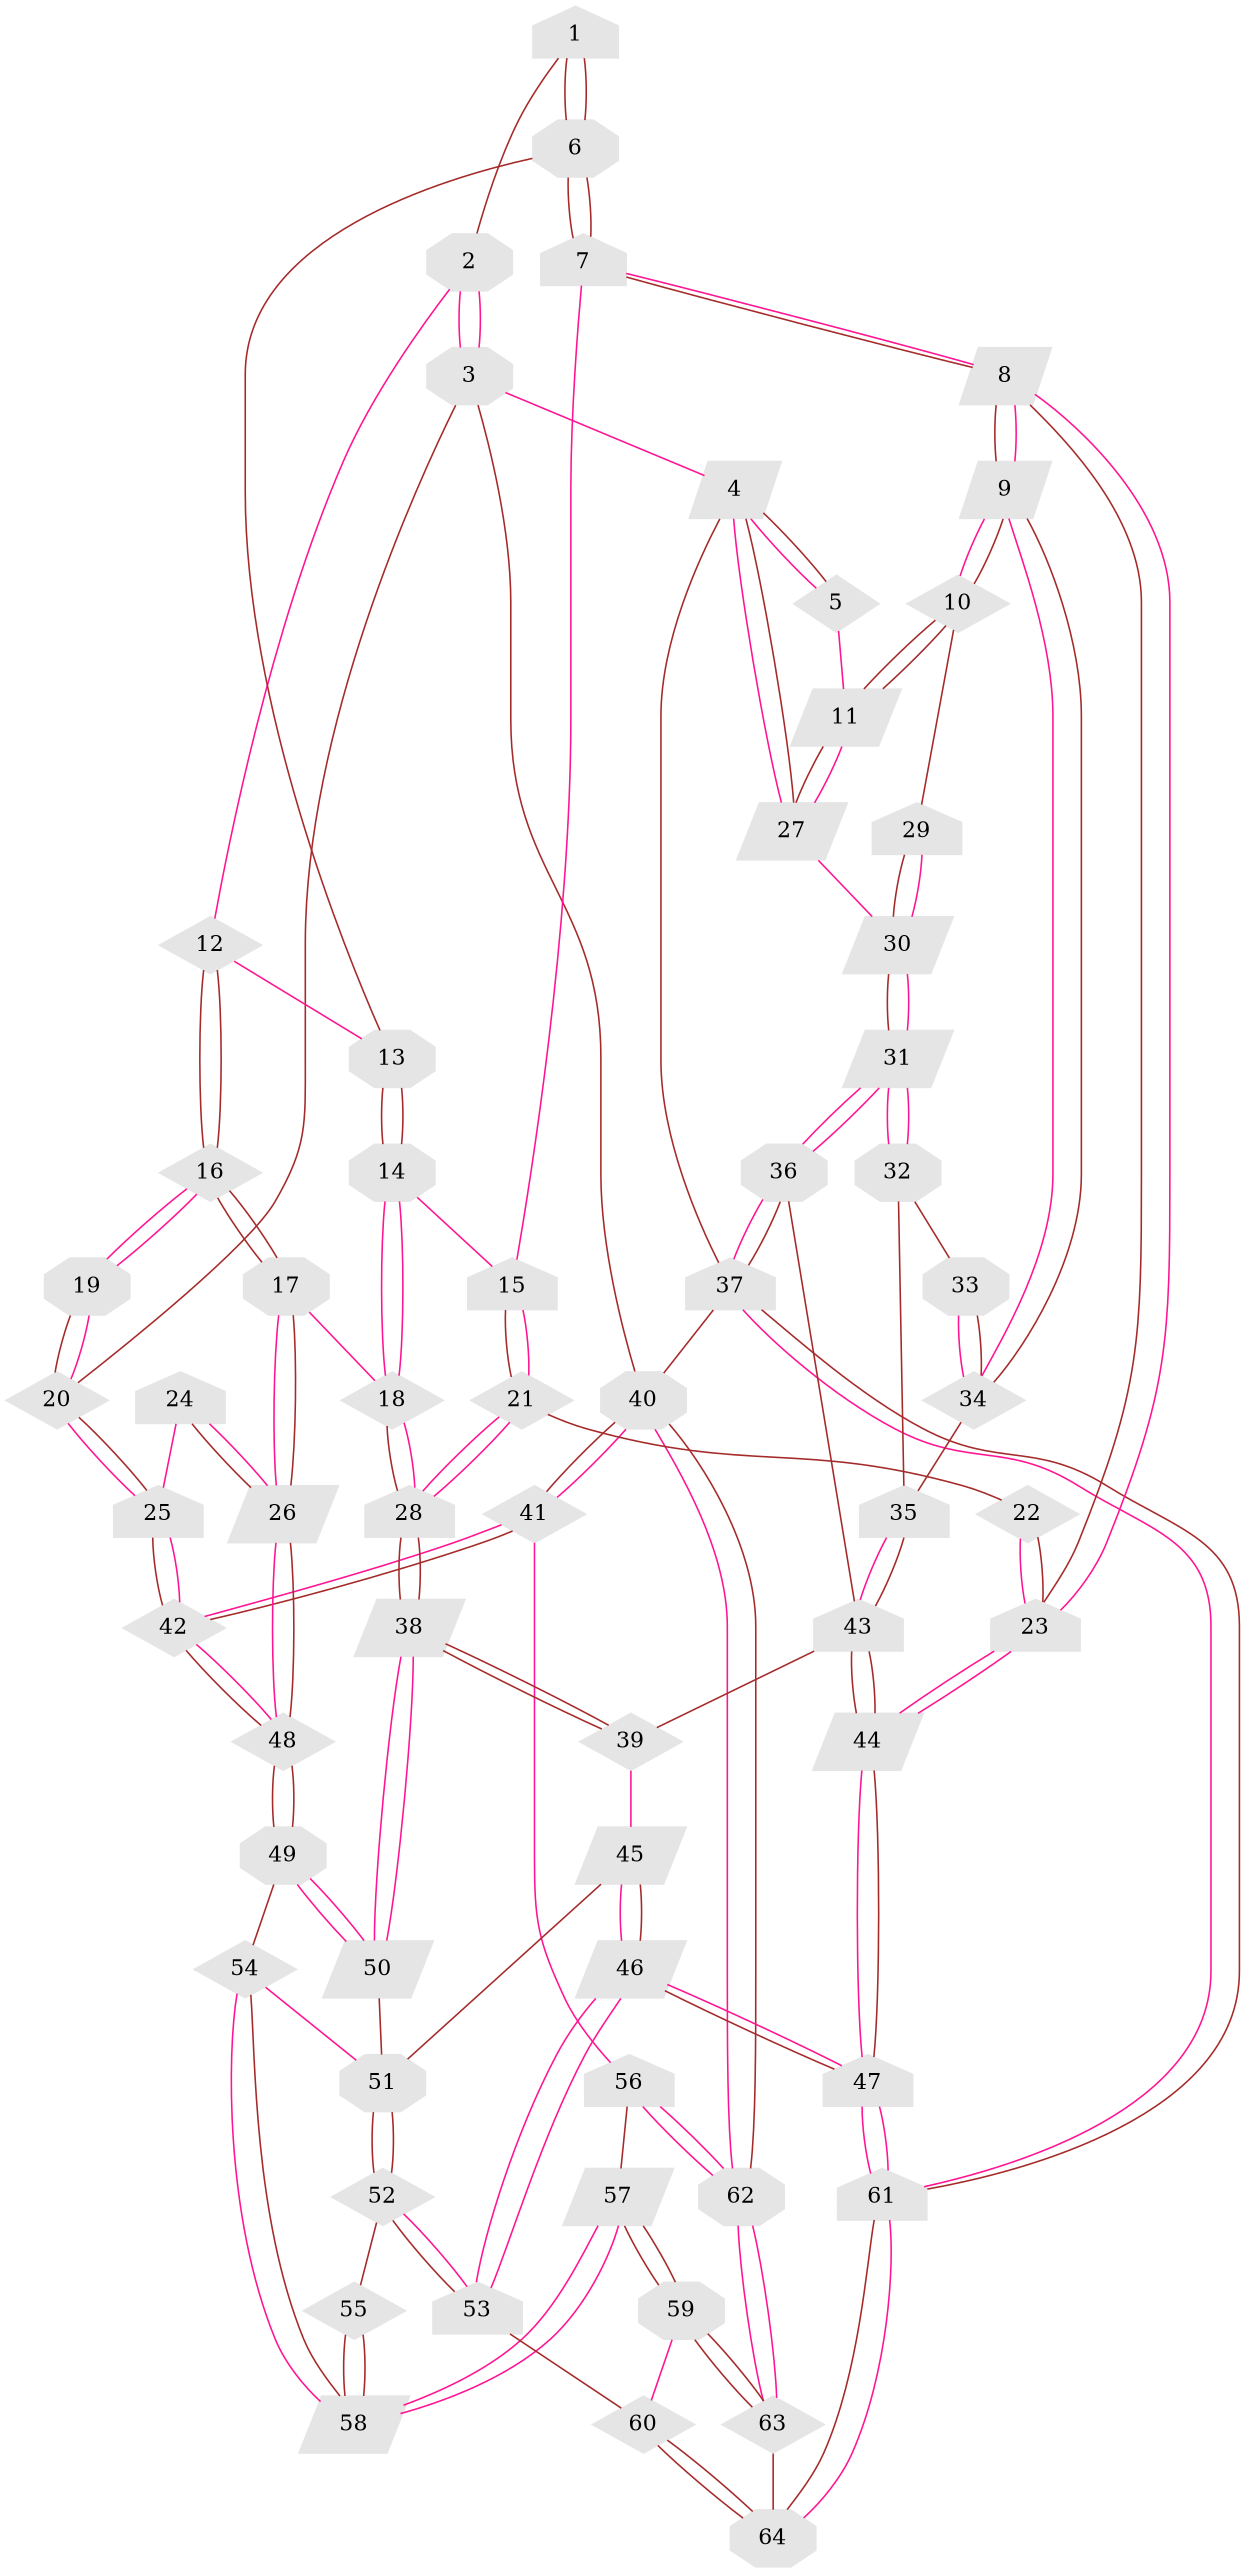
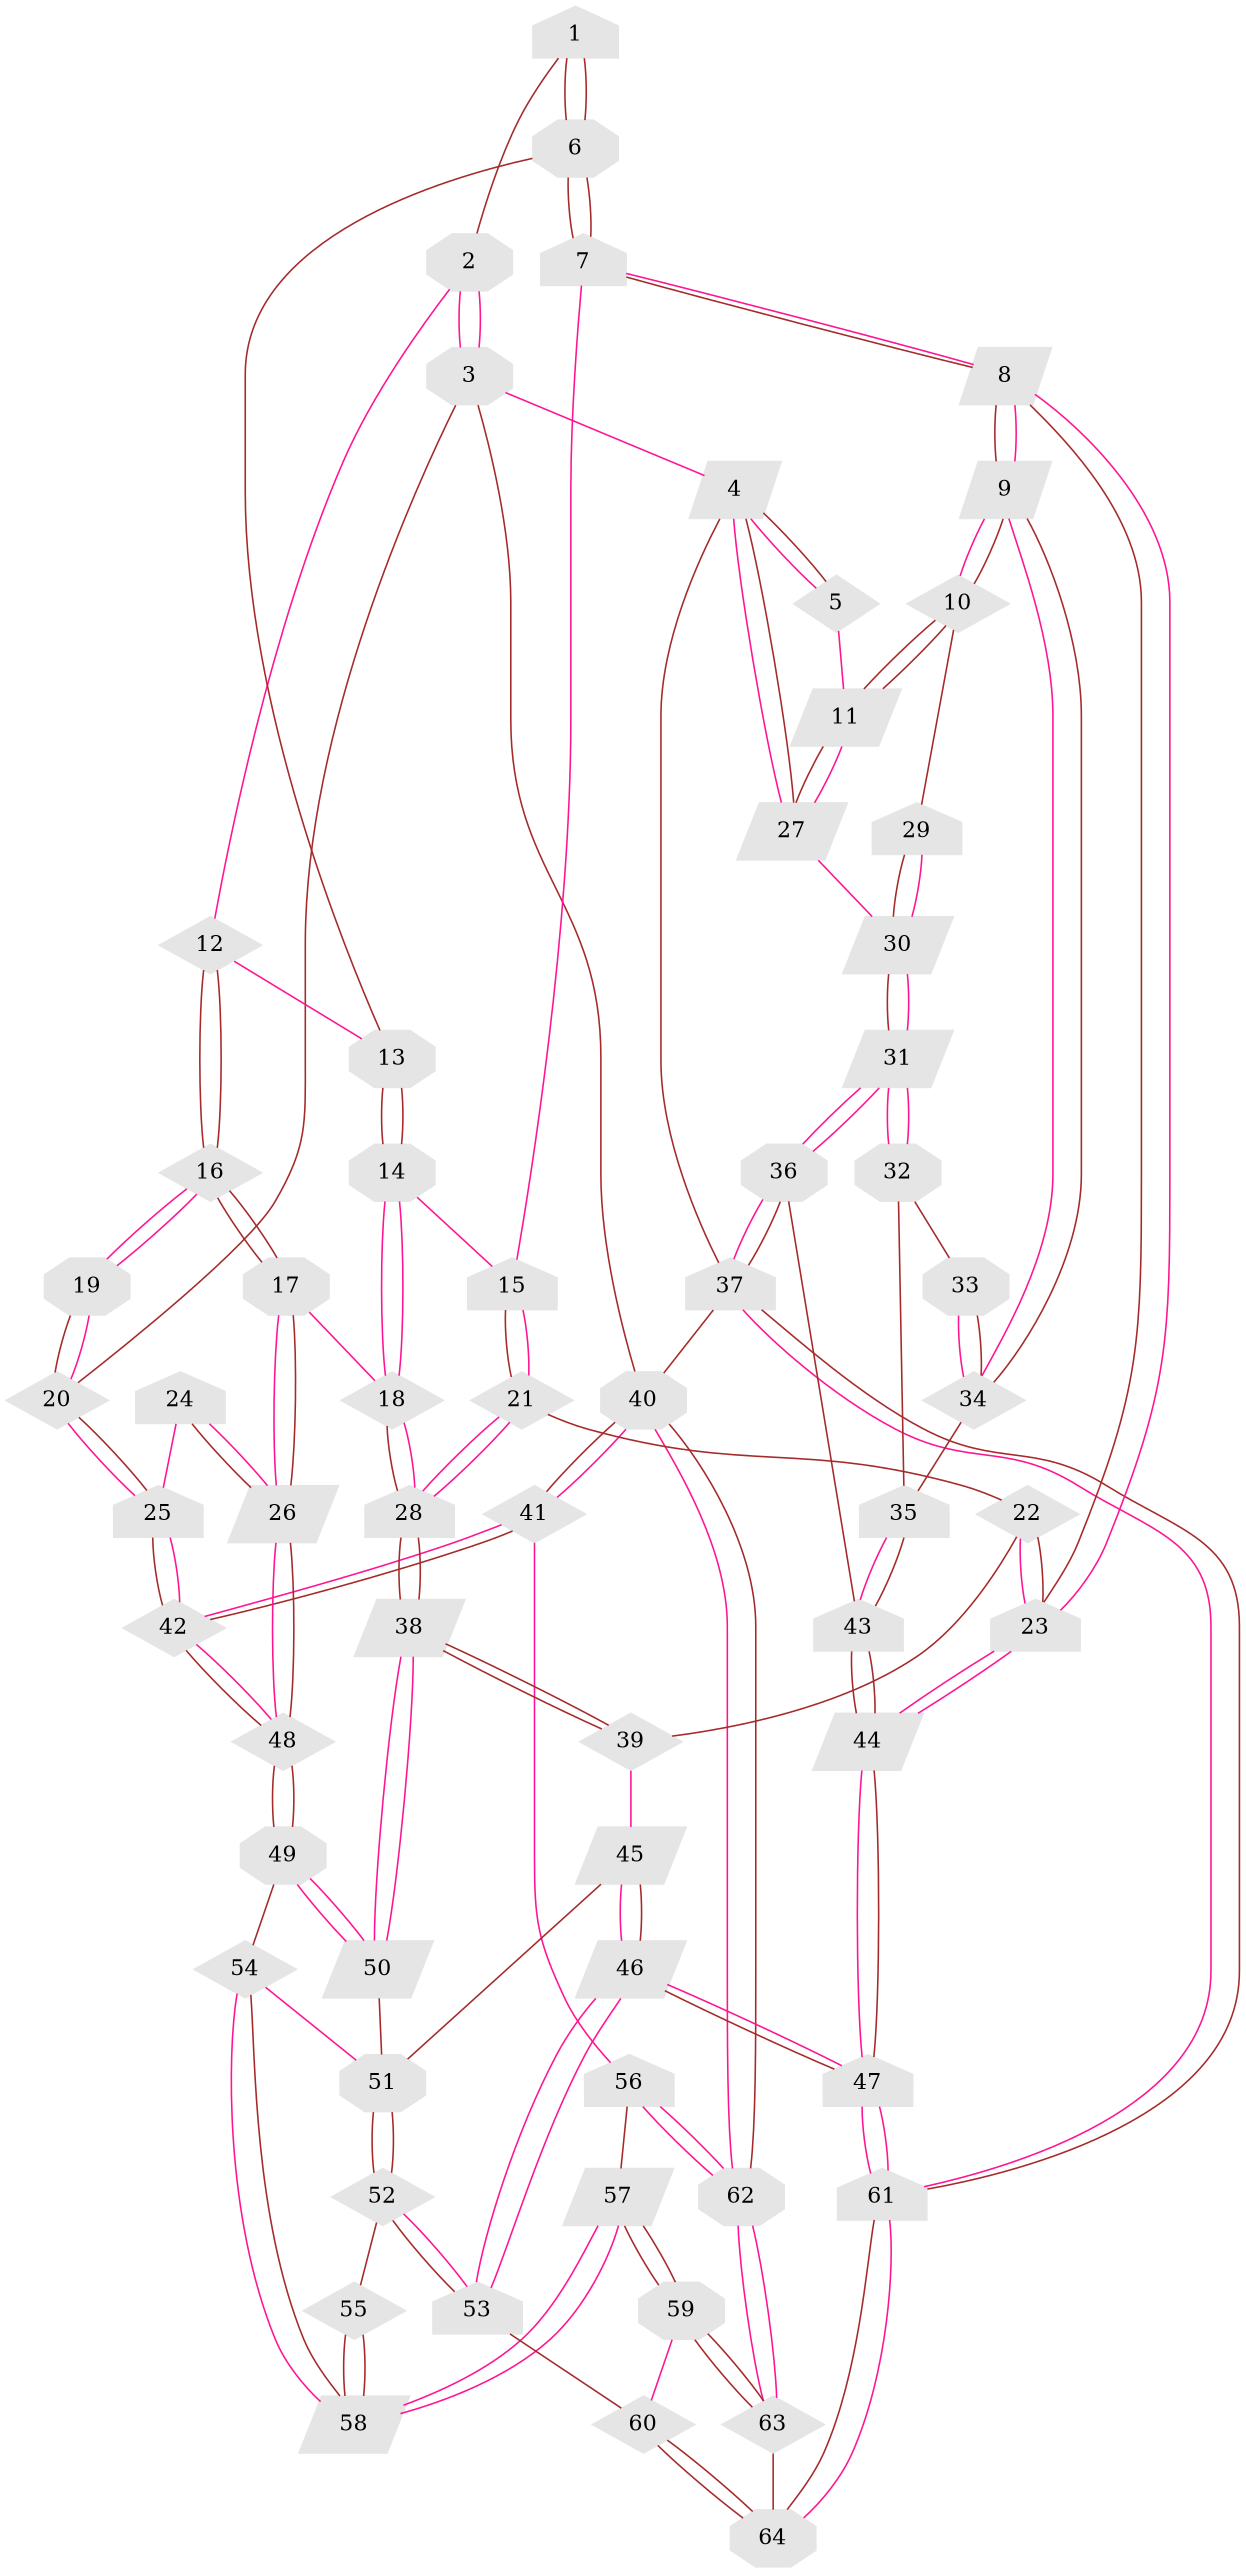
edge "43" -- "39": now "22" -- "39"
